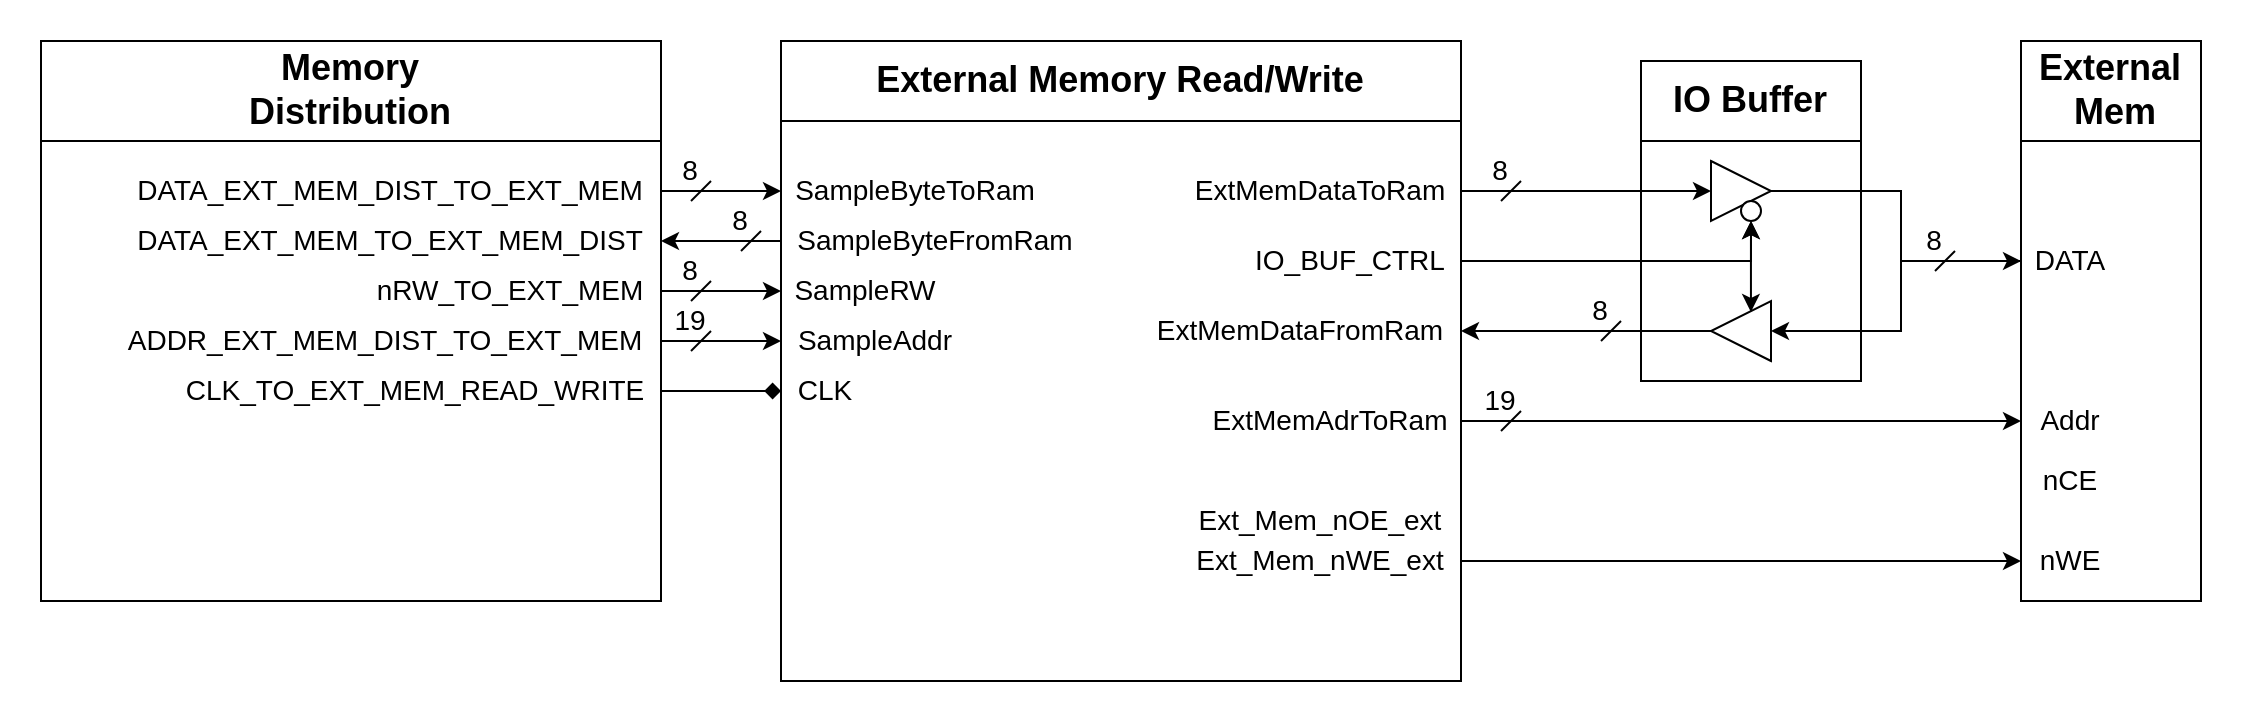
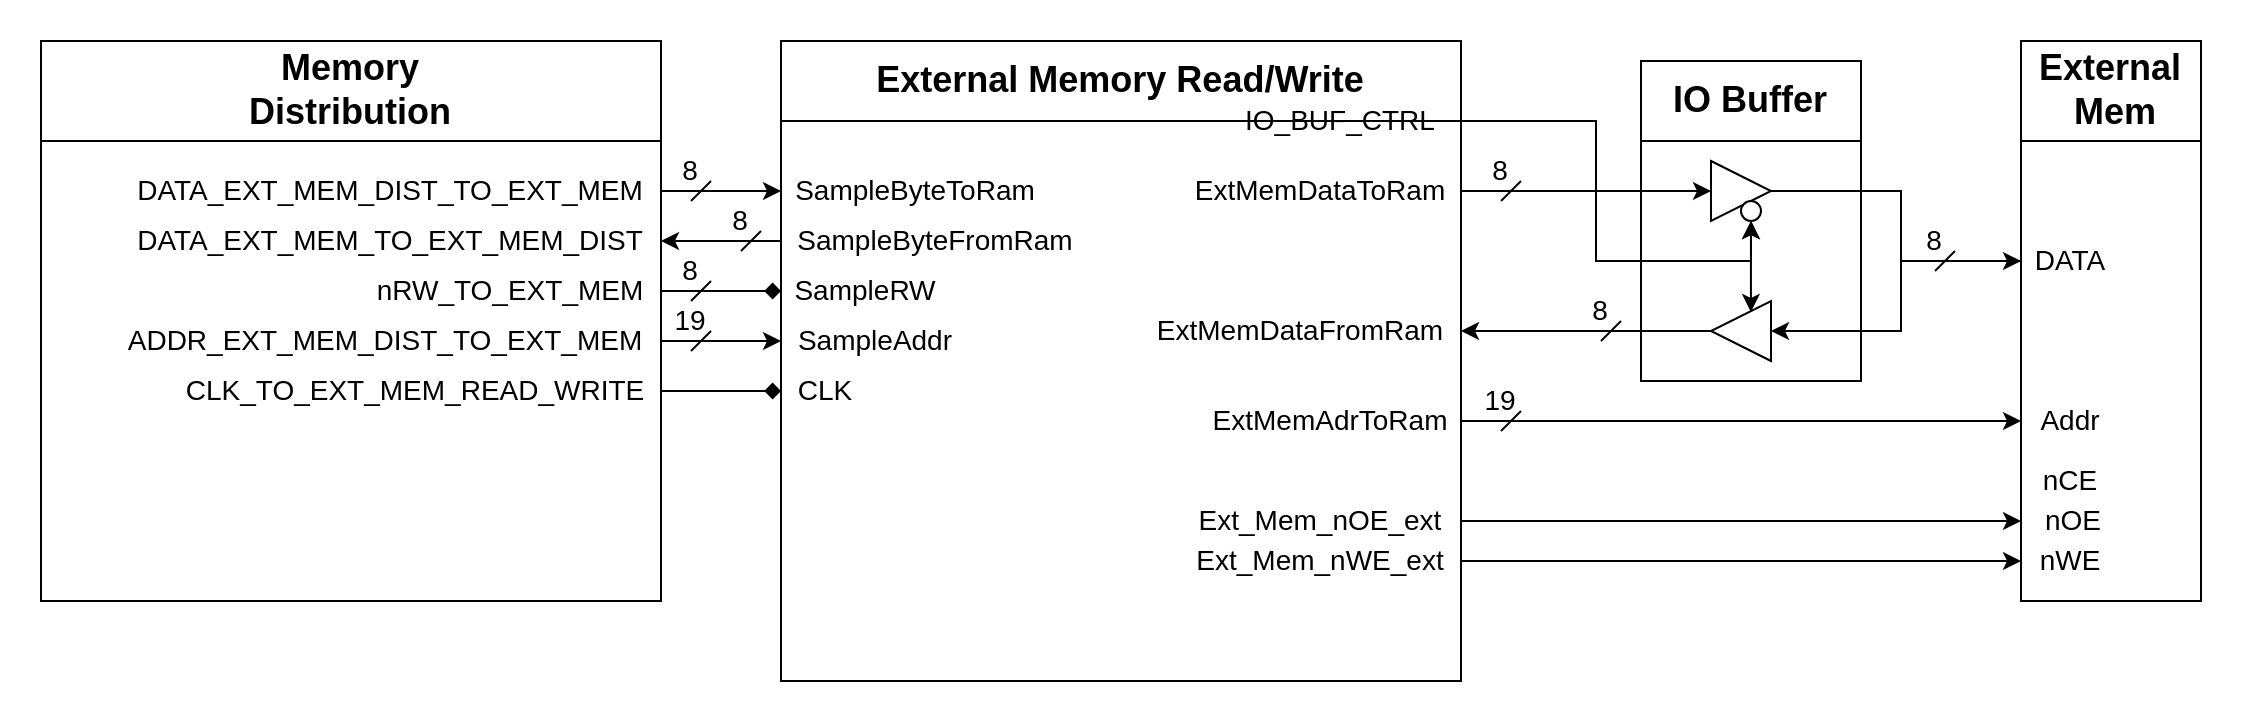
node "IO_BUF_CTRL": moved (1351, 261) -> (1341, 121)
edge "nRW_TO_EXT_MEM" -> "SampleRW": arrowhead classic -> diamond
edge "Ext_Mem_nOE_ext" -> "nOE": added
node "nOE": added
